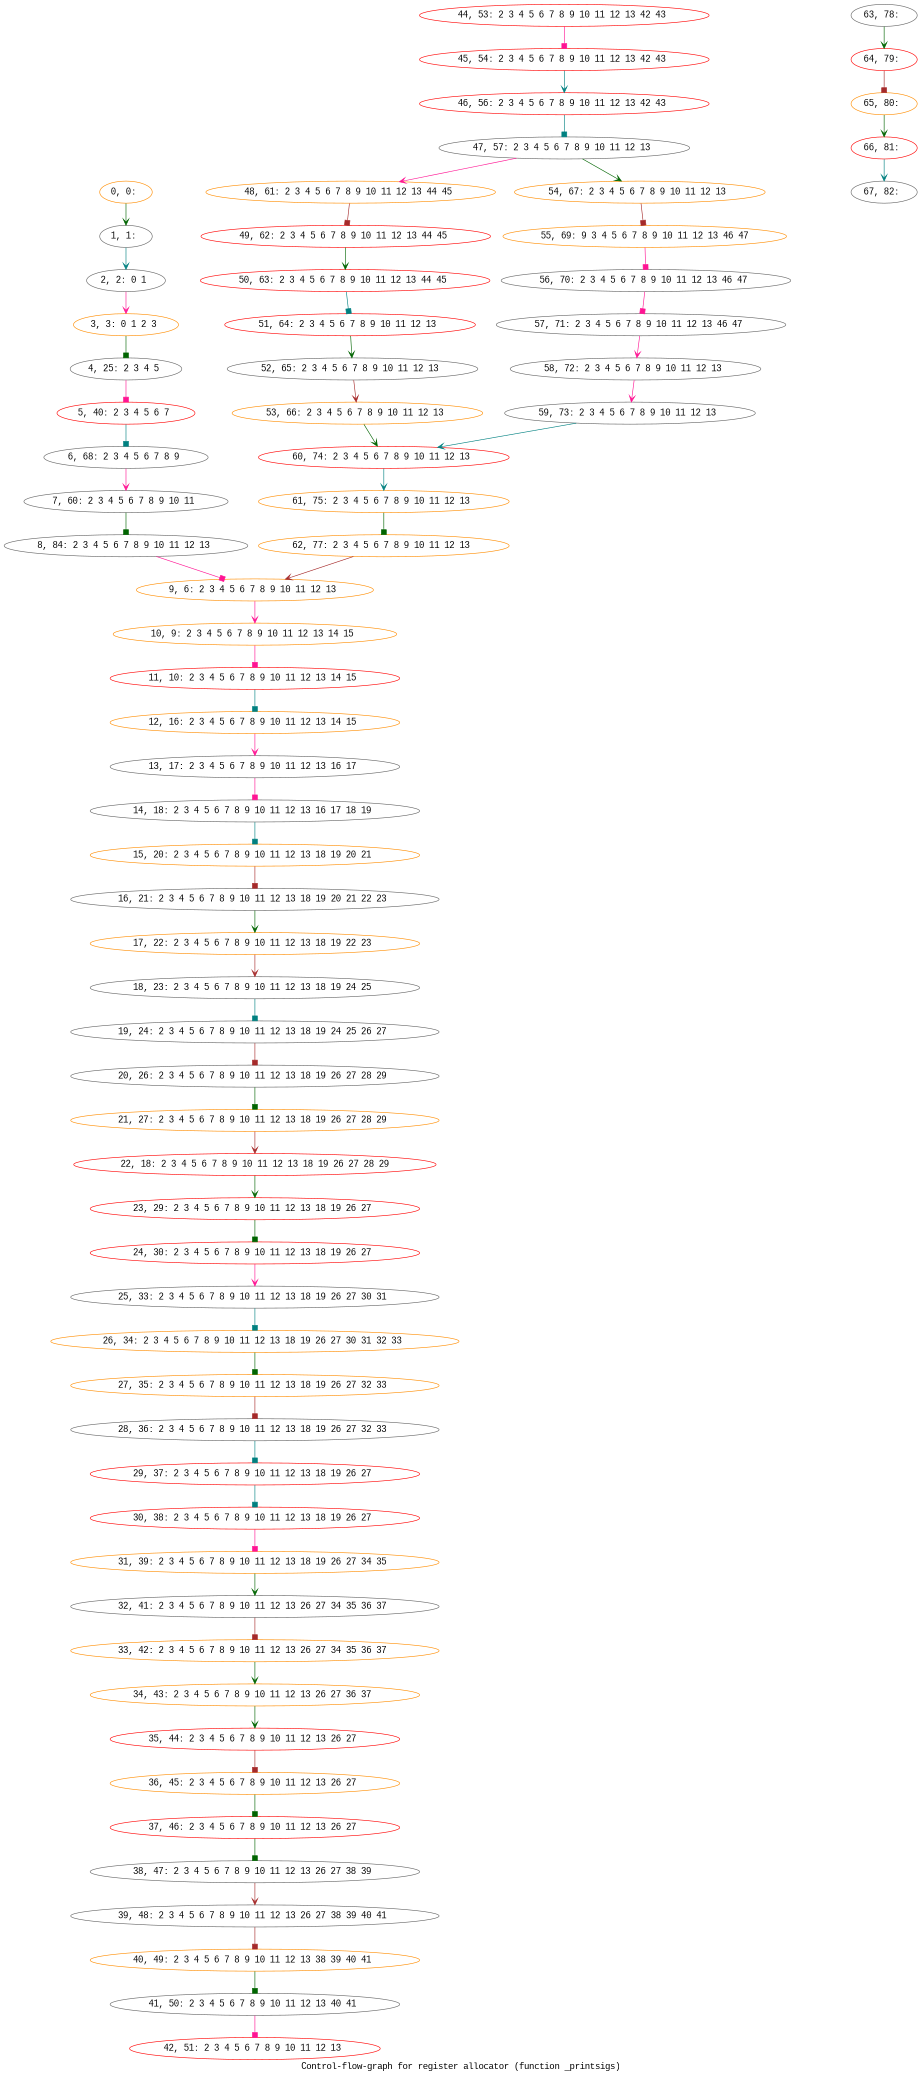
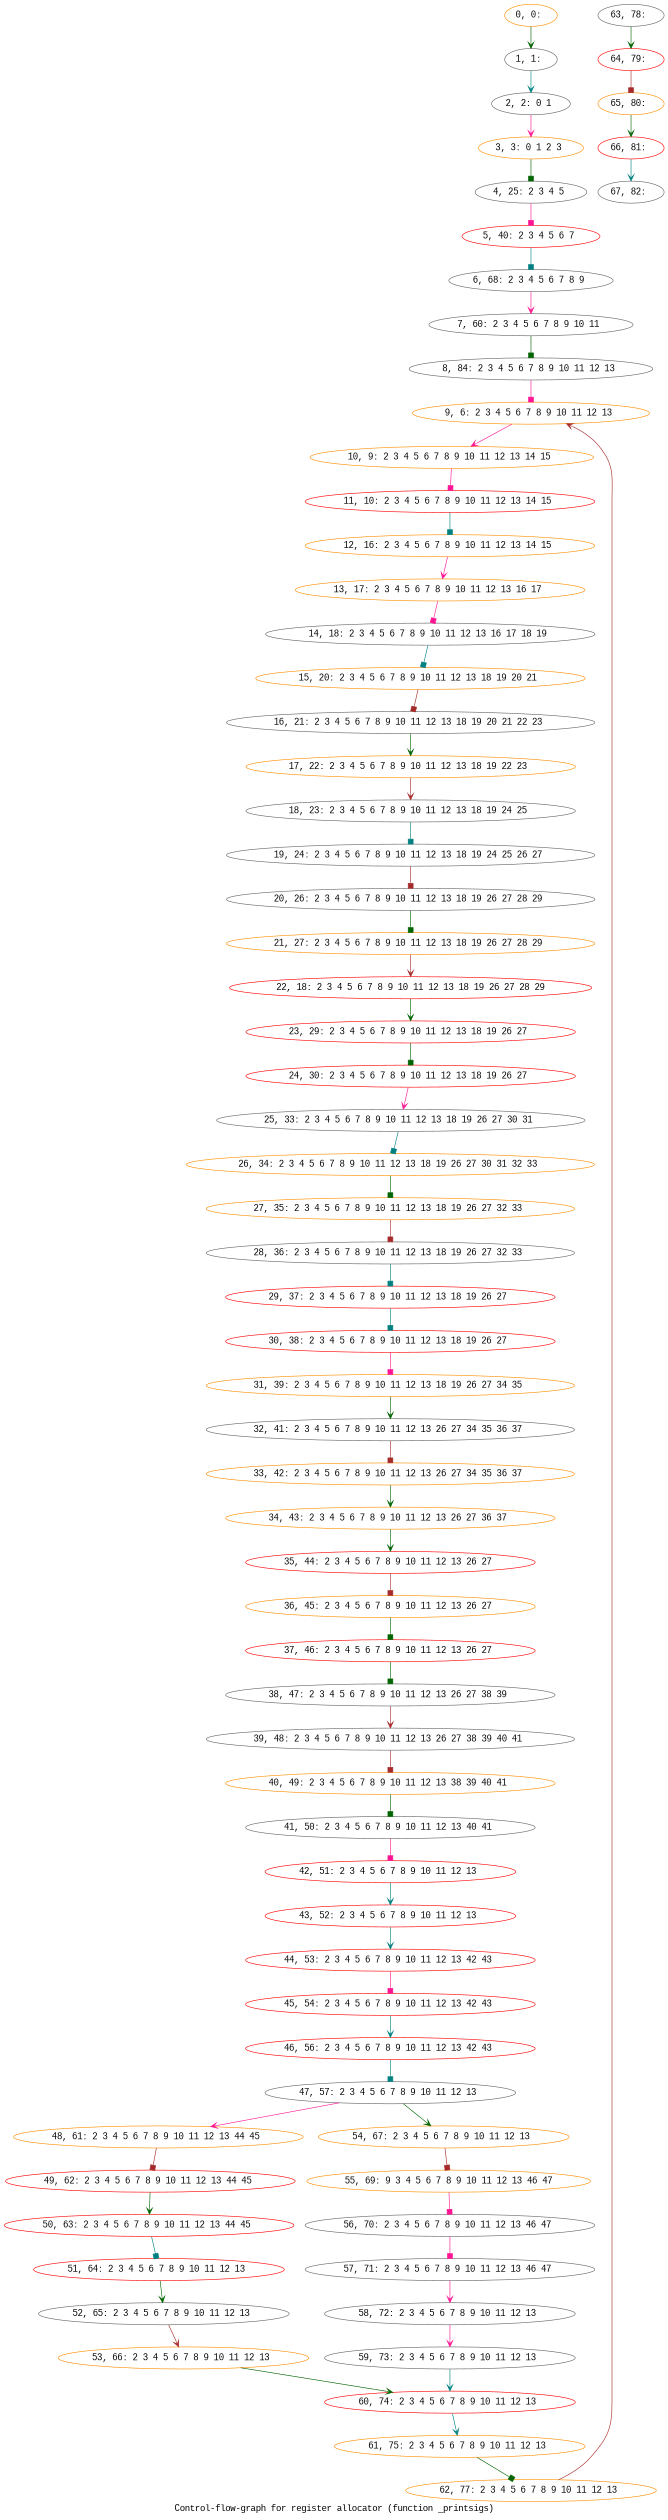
node "13, 17: 2 3 4 5 6 7 8 9 10 11 12 13 16 17": color gray40 -> darkorange
node "43, 52: 2 3 4 5 6 7 8 9 10 11 12 13": added
